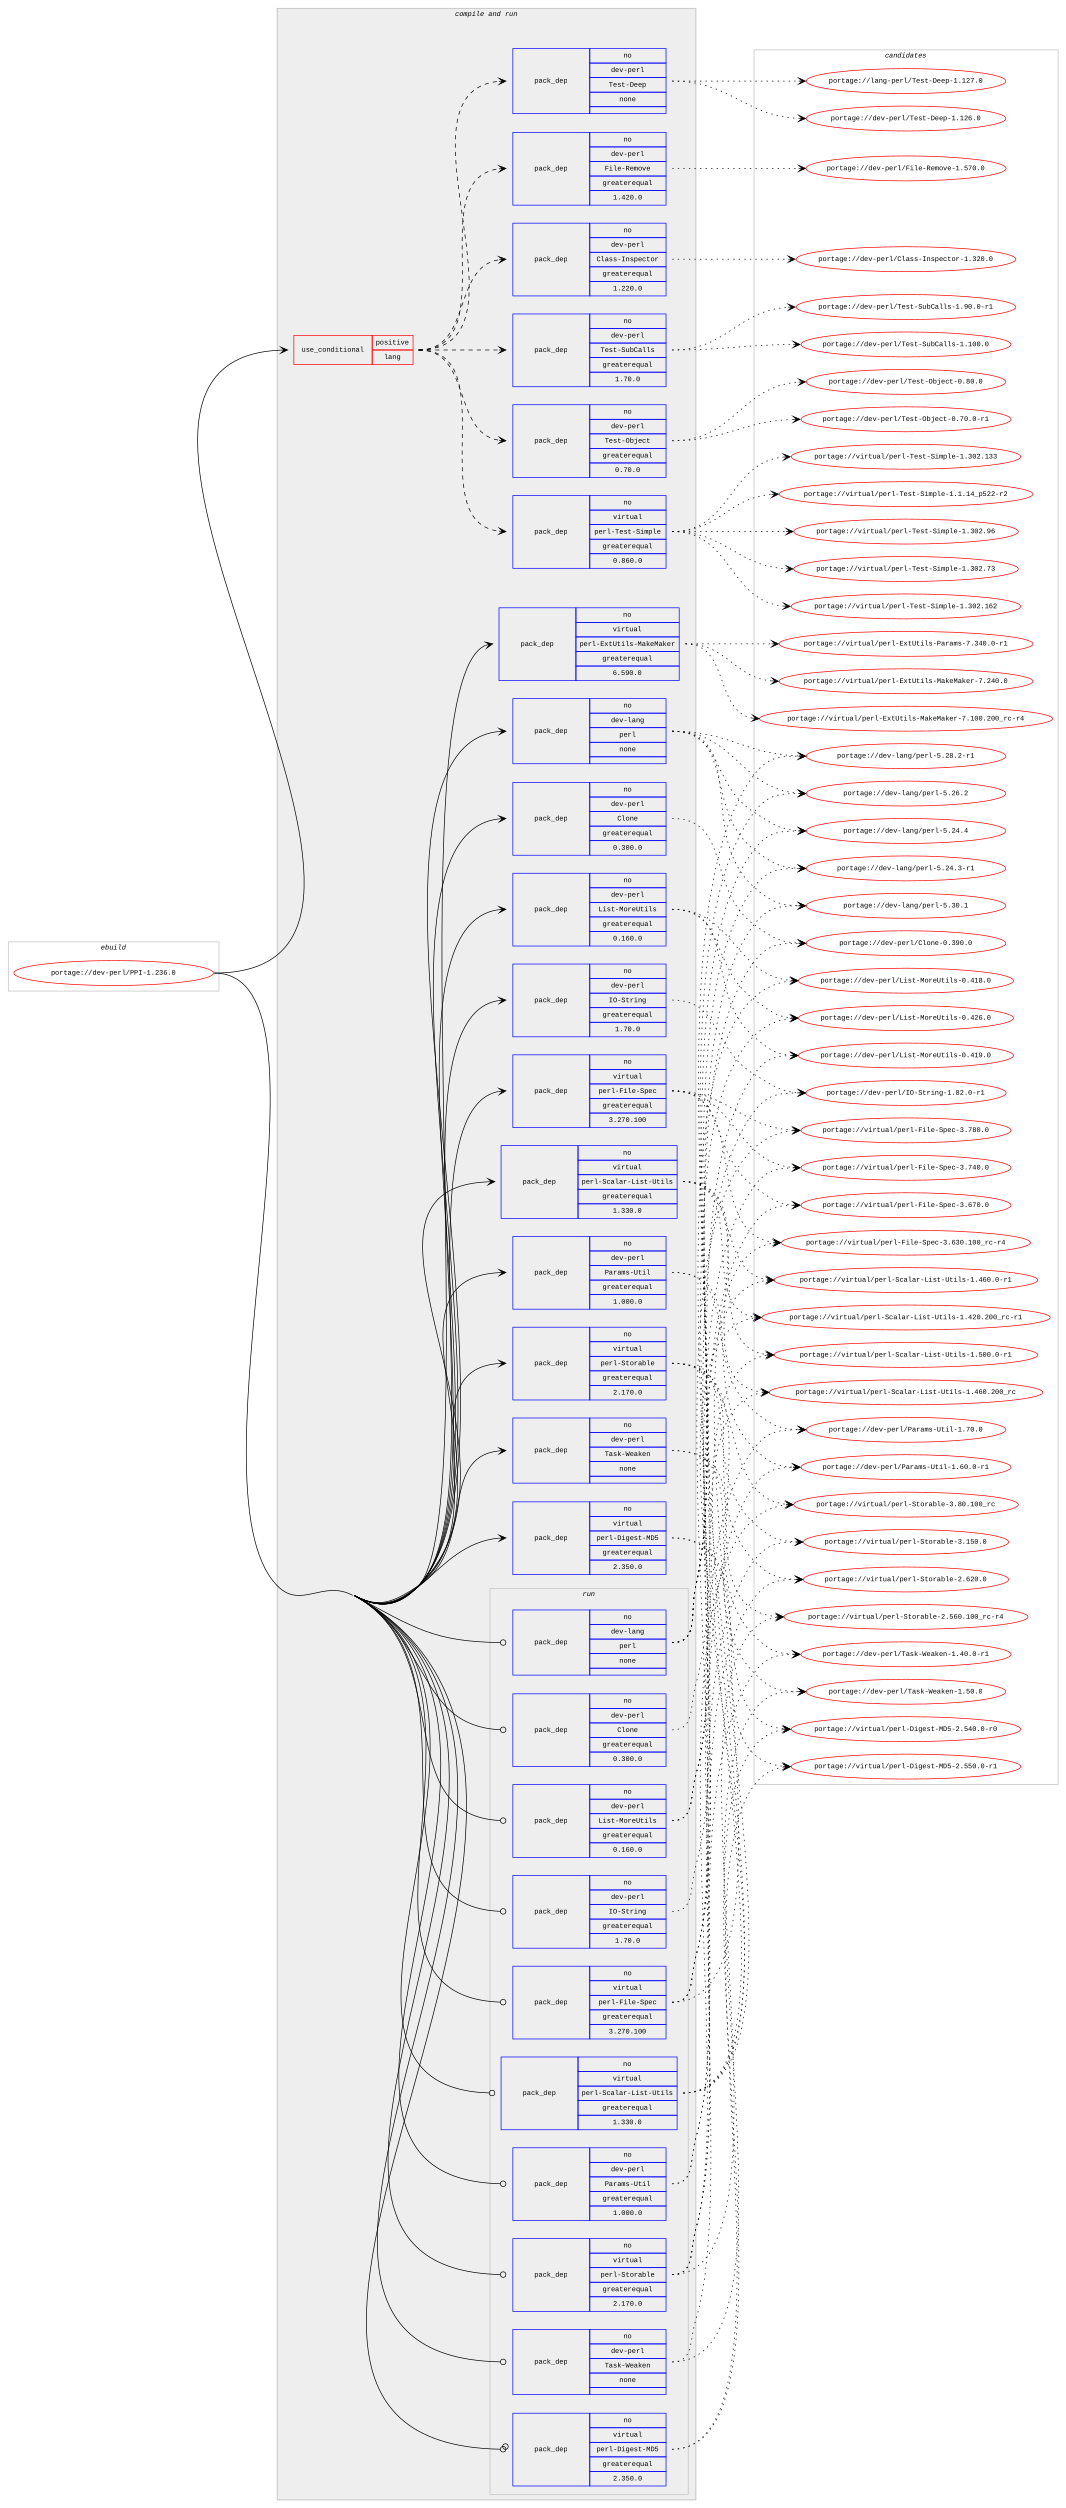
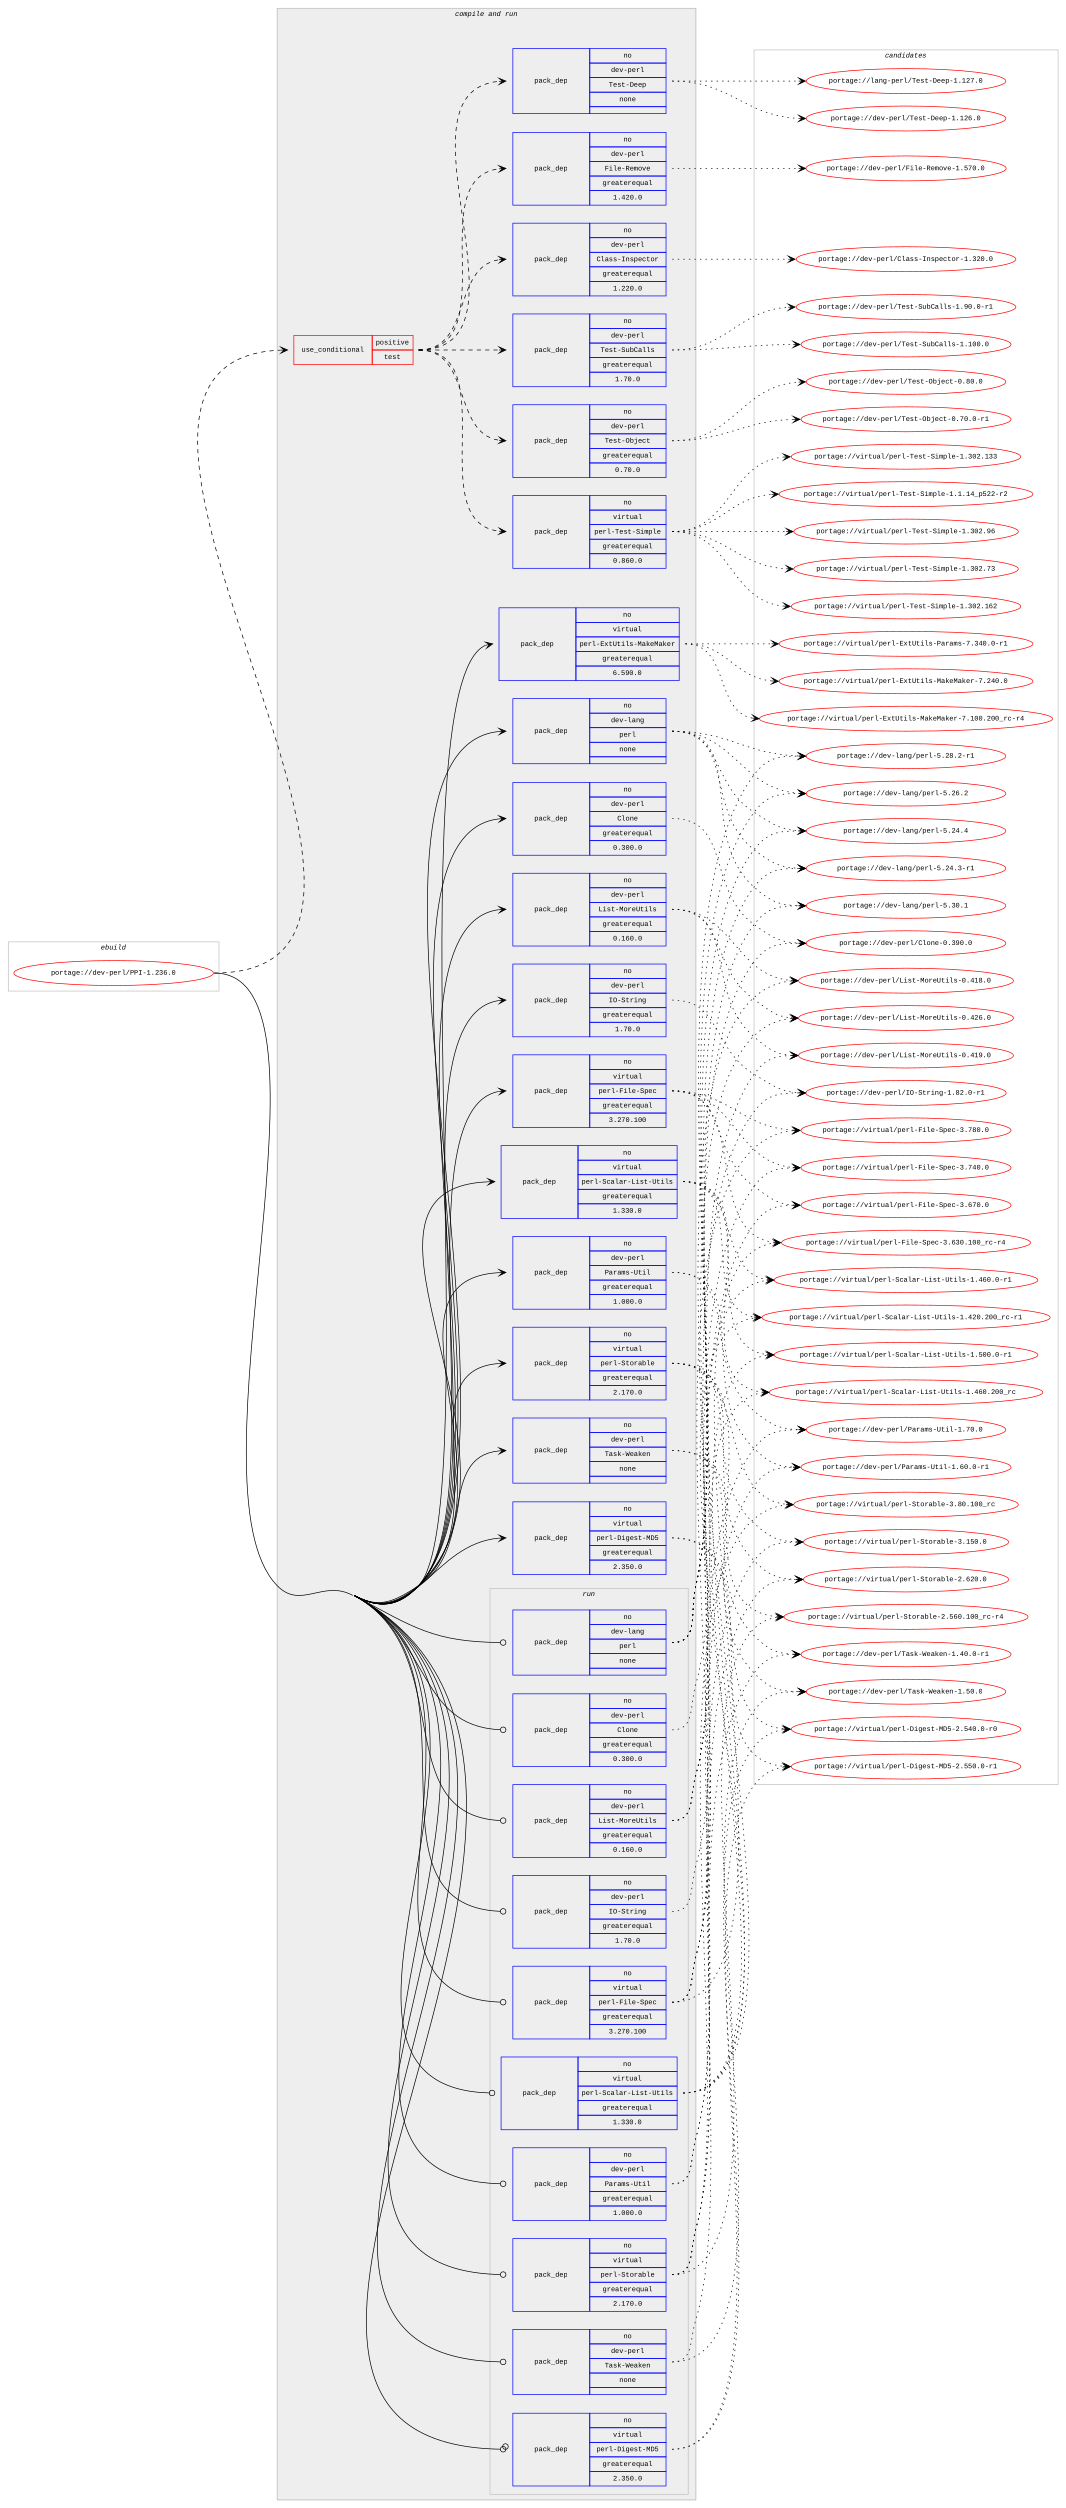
node "use_conditional": text "lang" -> "test"
edge "portage://dev-perl/PPI-1.236.0" -> "use_conditional": style solid -> dashed
